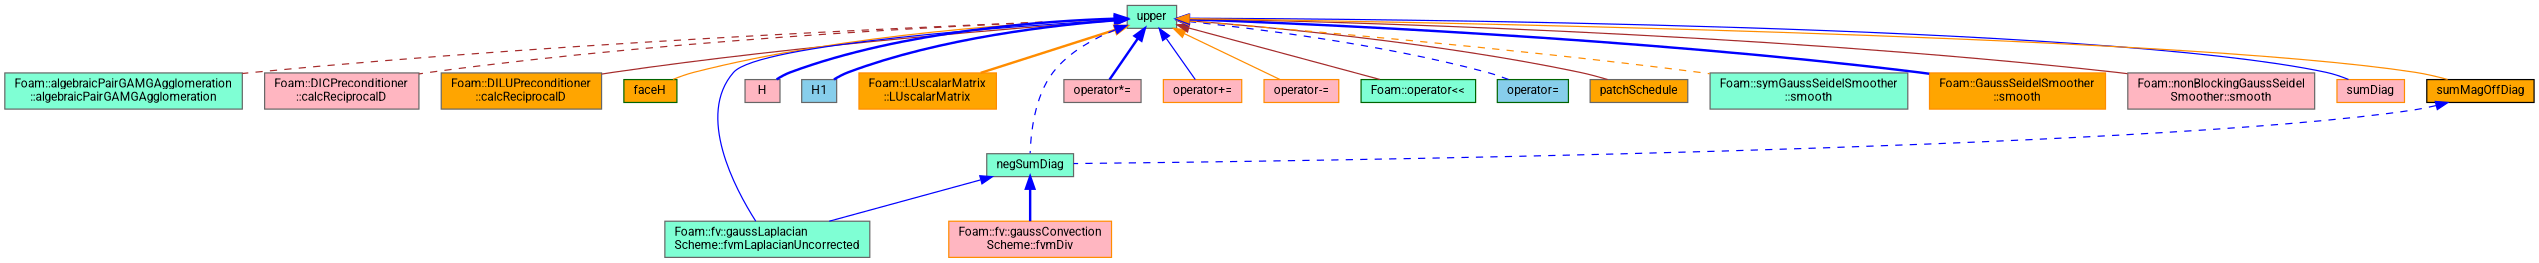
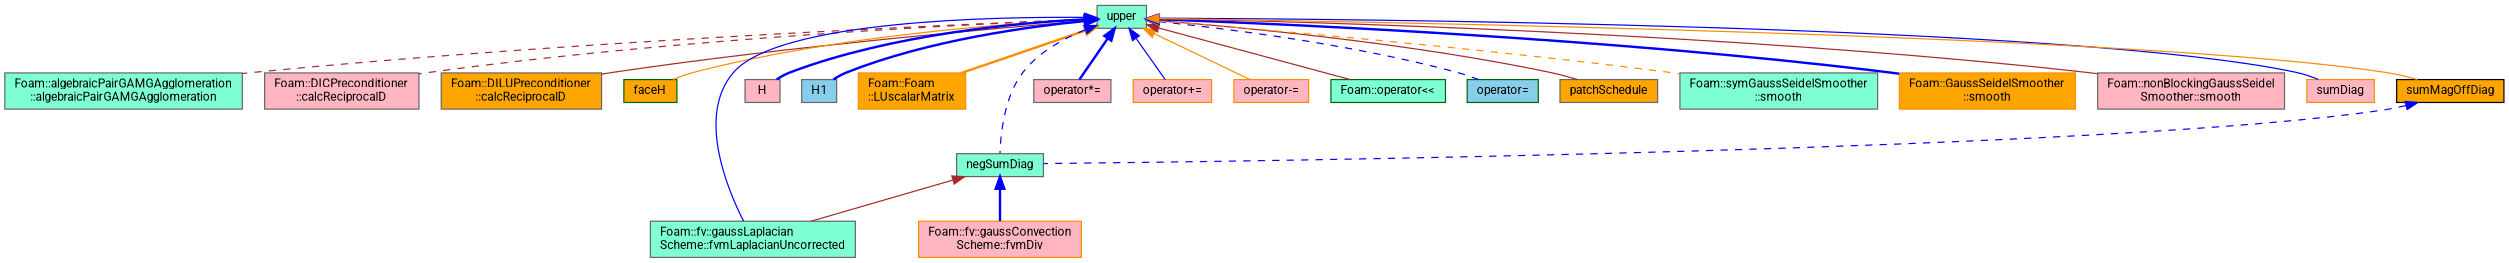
node "Foam::LUscalarMatrix ::LUscalarMatrix": label "Foam::LUscalarMatrix ::LUscalarMatrix" -> "Foam::Foam ::LUscalarMatrix"
edge "Foam::fv::gaussLaplacian Scheme::fvmLaplacianUncorrected" -> "negSumDiag": color blue -> brown
